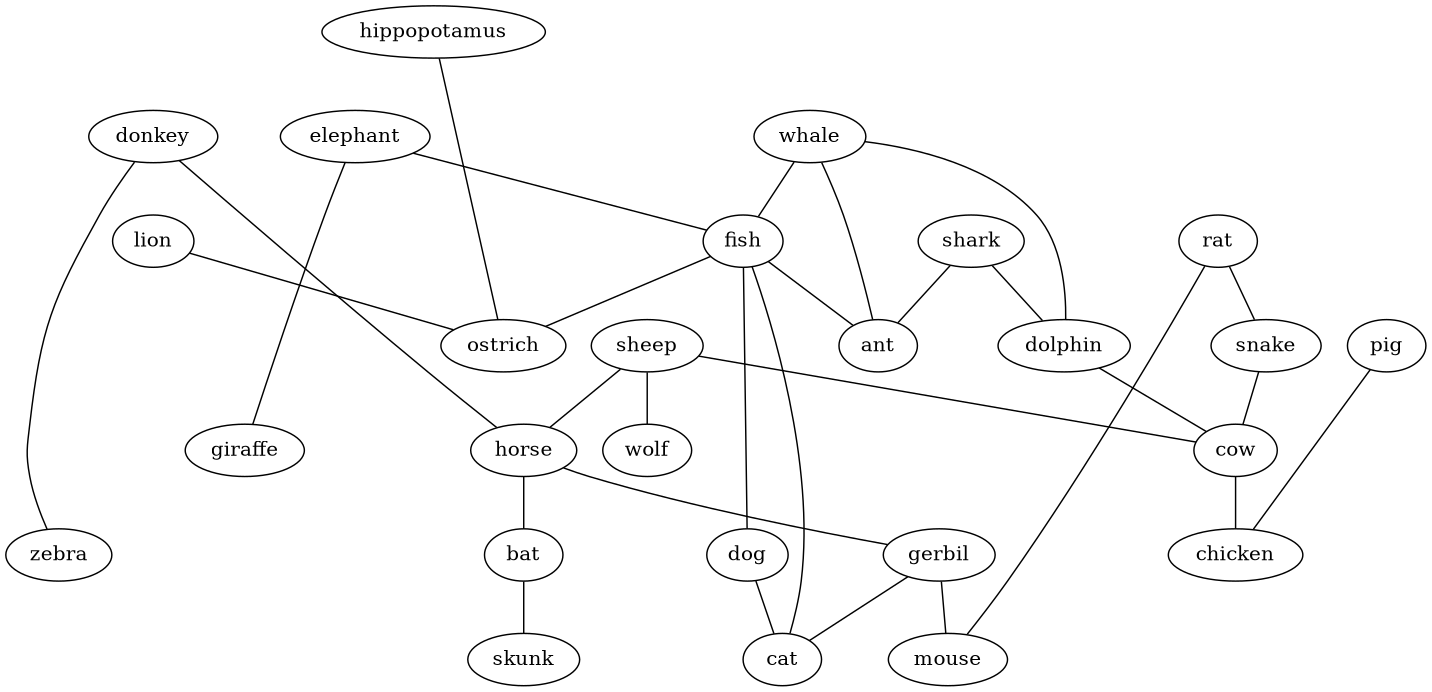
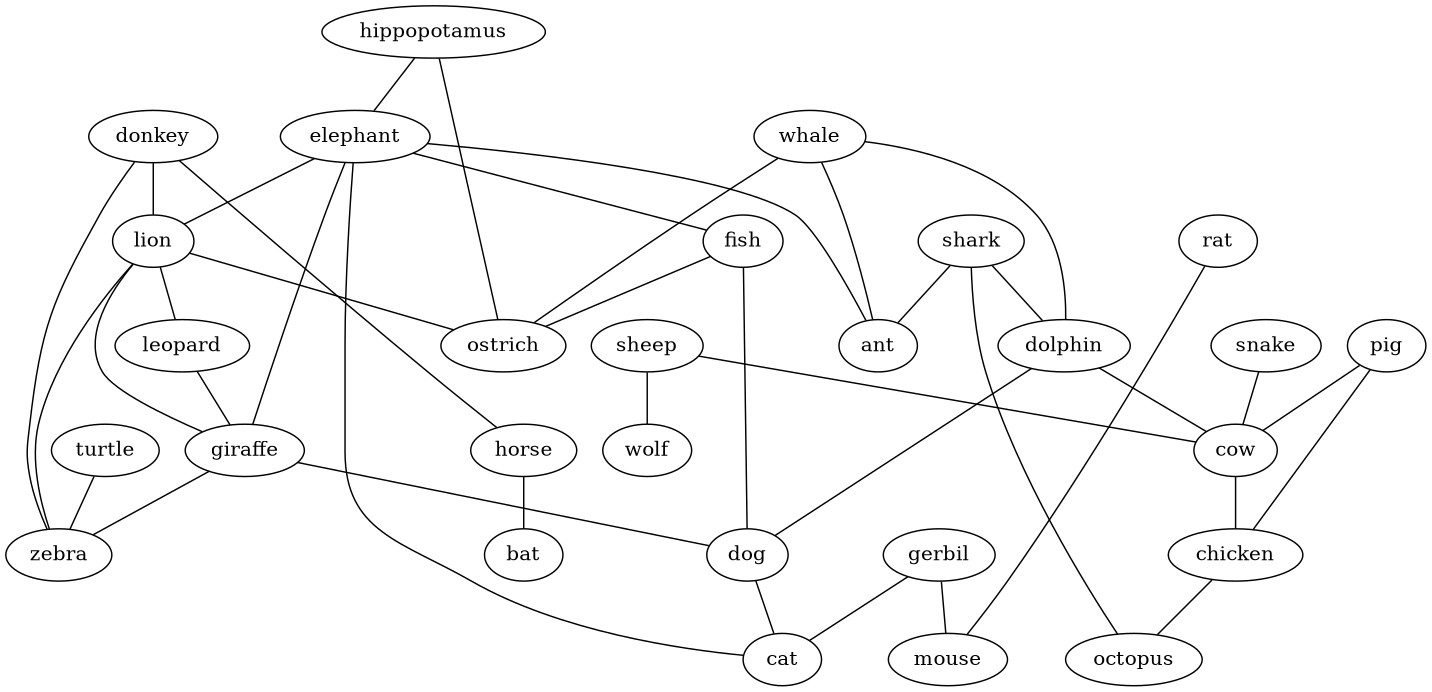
edge "hippopotamus" -- "elephant": added
edge "donkey" -- "lion": added
edge "whale" -- "fish": now "whale" -- "ostrich"
edge "elephant" -- "lion": added
edge "rat" -- "snake": removed
edge "fish" -- "ant": now "elephant" -- "ant"
node "leopard": added
edge "lion" -- "giraffe": added
edge "lion" -- "zebra": added
edge "sheep" -- "horse": removed
edge "pig" -- "cow": added
edge "fish" -- "cat": now "elephant" -- "cat"
node "turtle": added
edge "dolphin" -- "dog": added
edge "giraffe" -- "zebra": added
edge "giraffe" -- "dog": added
edge "horse" -- "gerbil": removed
node "skunk": removed
node "octopus": added
